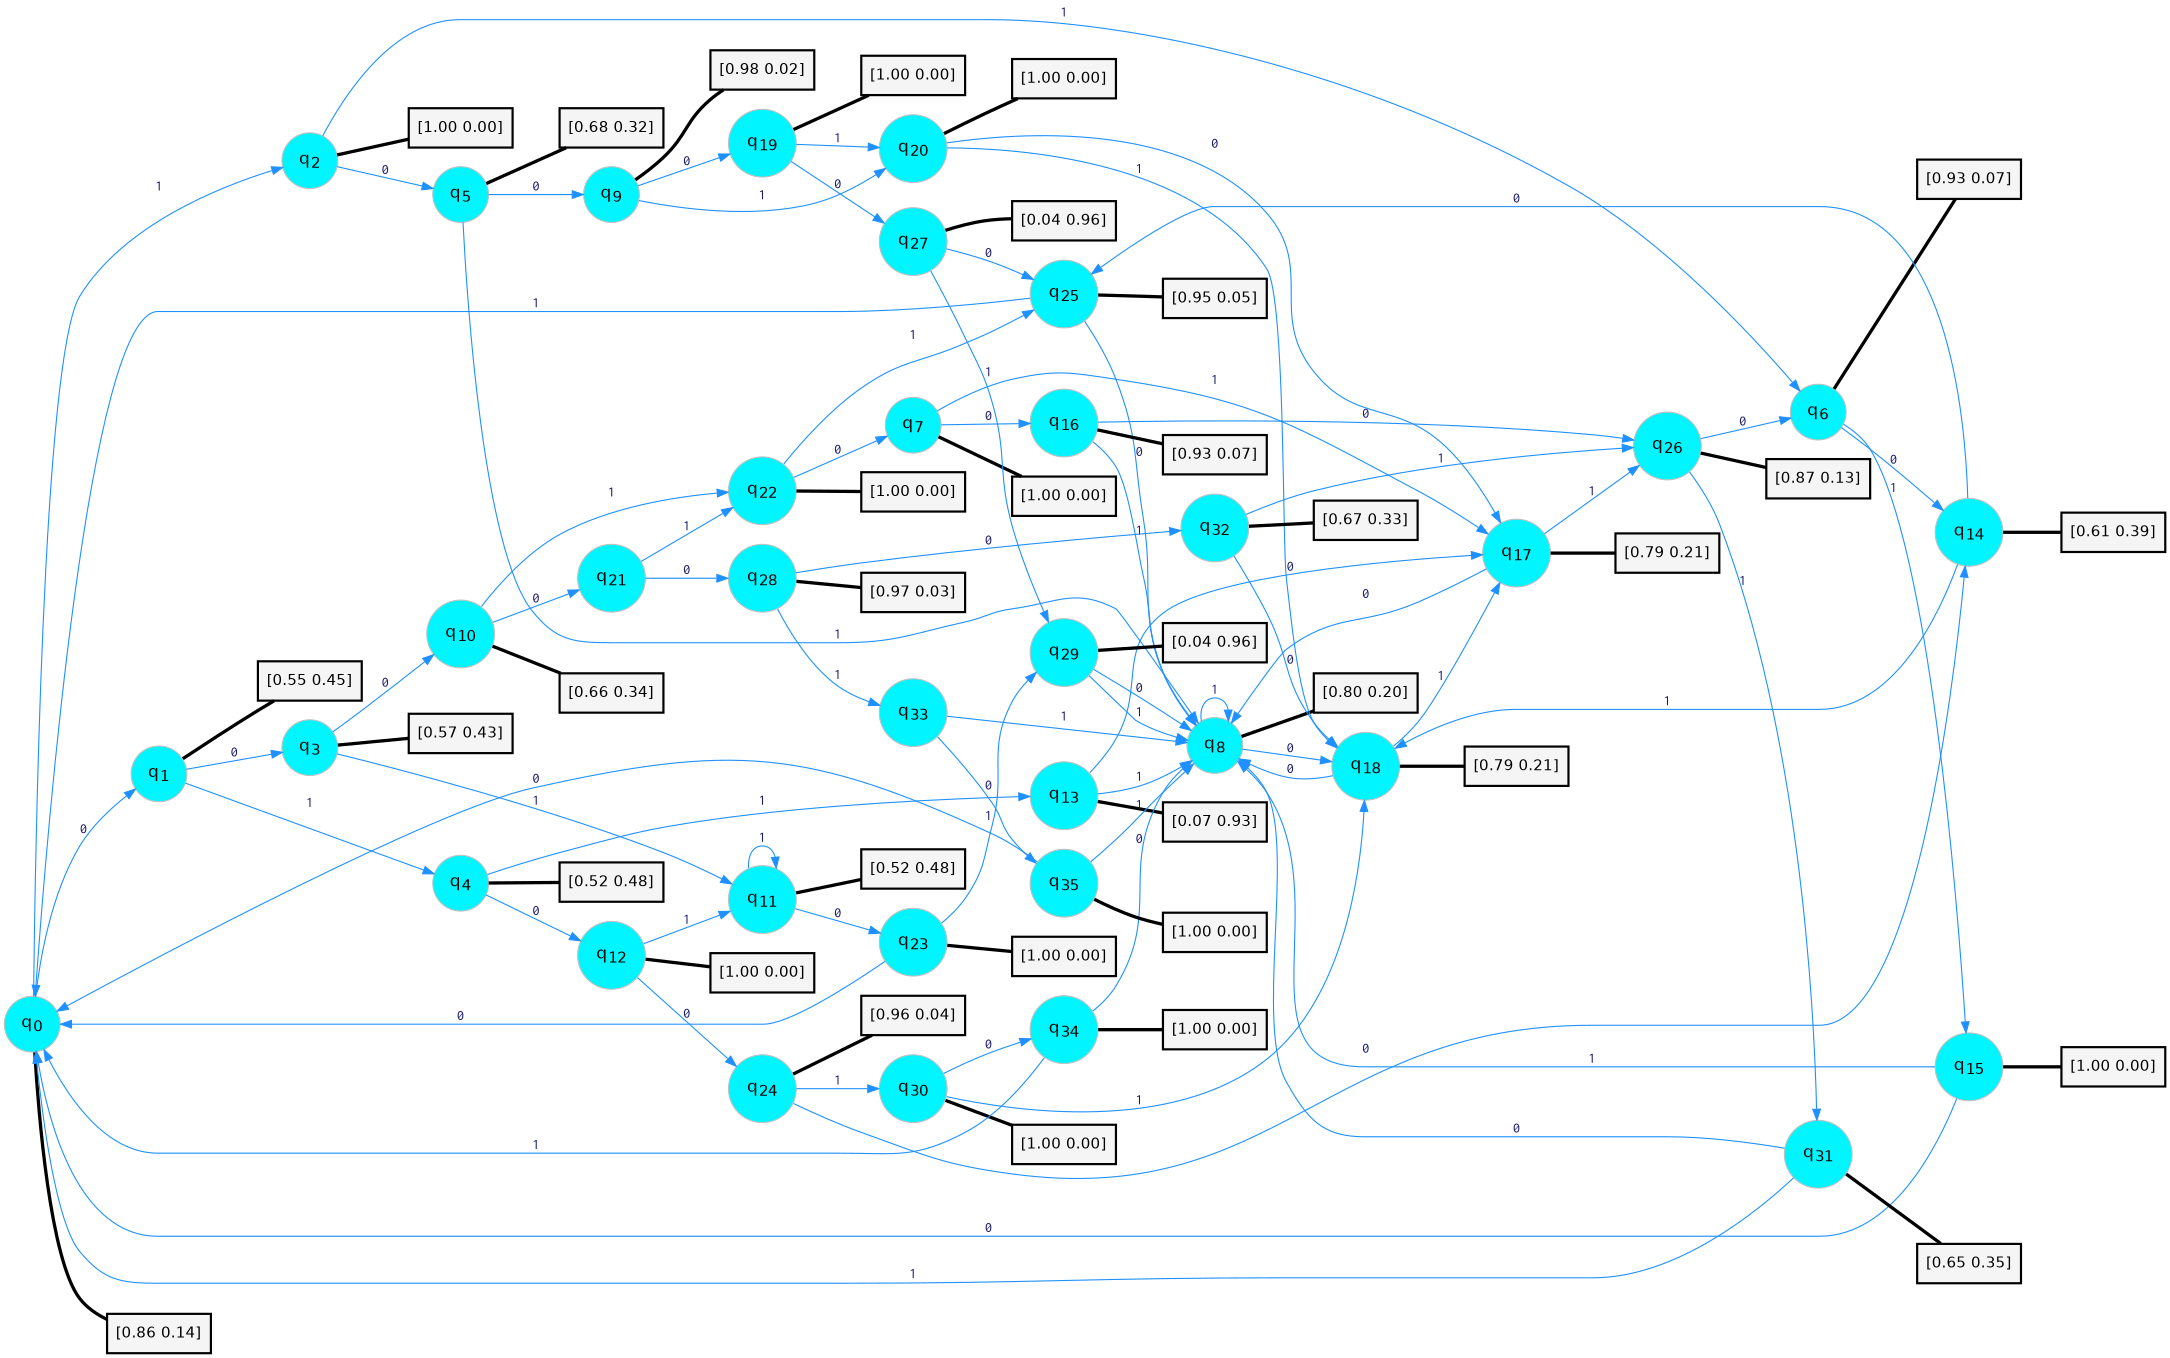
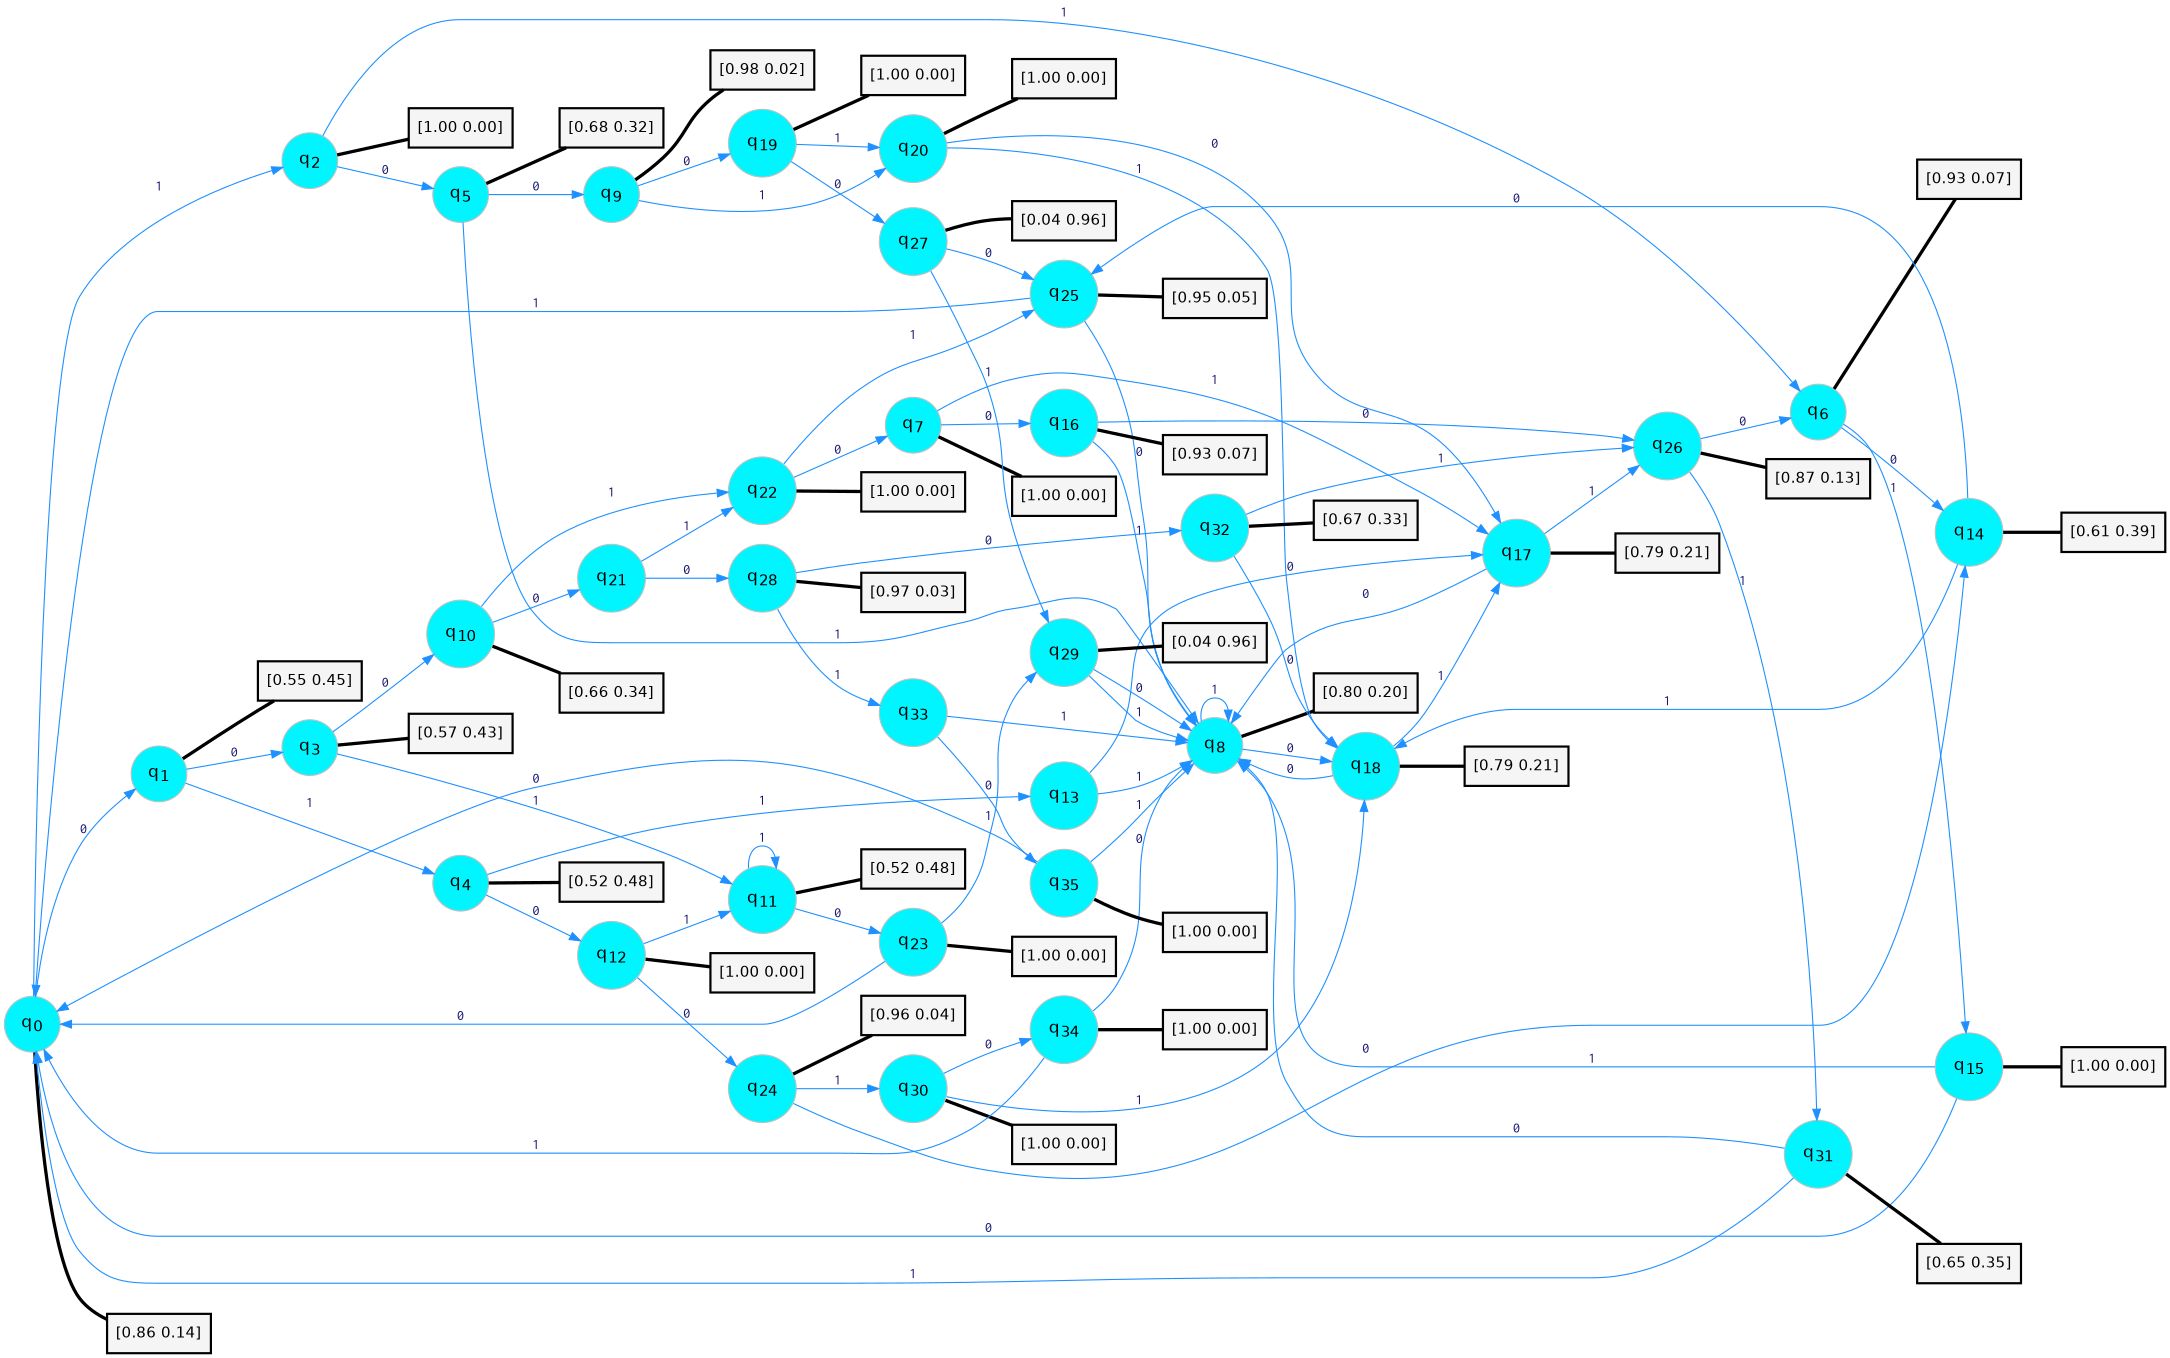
node "[0.07 0.93]": removed
